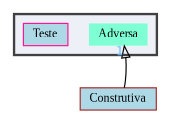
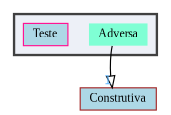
edge "Construtiva" -> "Adversa": reversed
